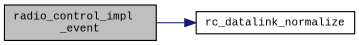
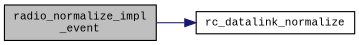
node "radio_control_impl _event": label "radio_control_impl _event" -> "radio_normalize_impl _event"
